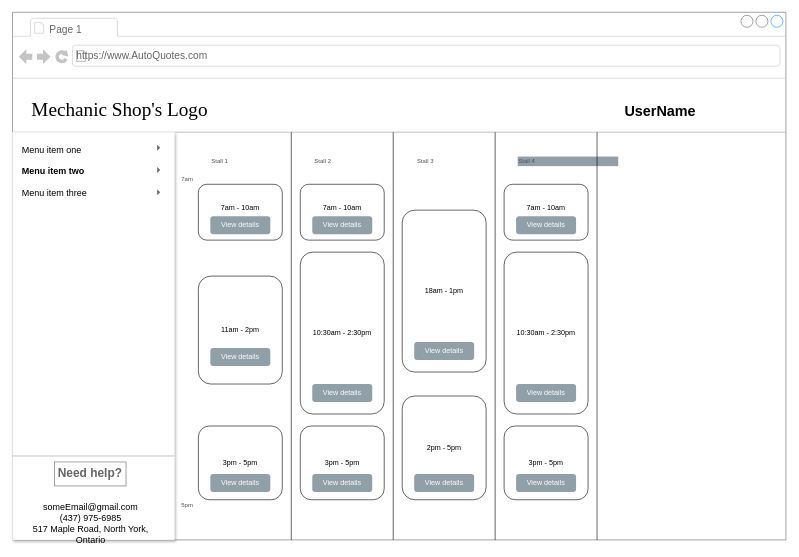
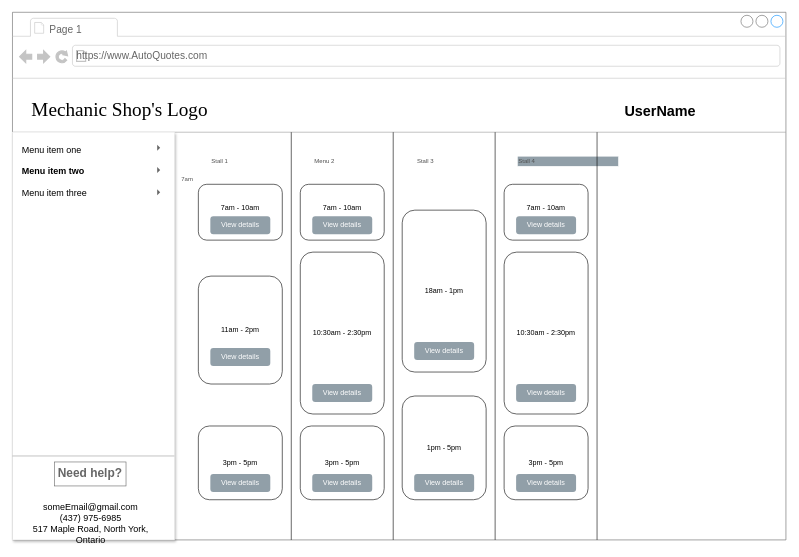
node "Stall 2": label "Stall 2" -> "Menu 2"
node "2pm - 5pm": label "2pm - 5pm" -> "1pm - 5pm"
node "5pm": removed
